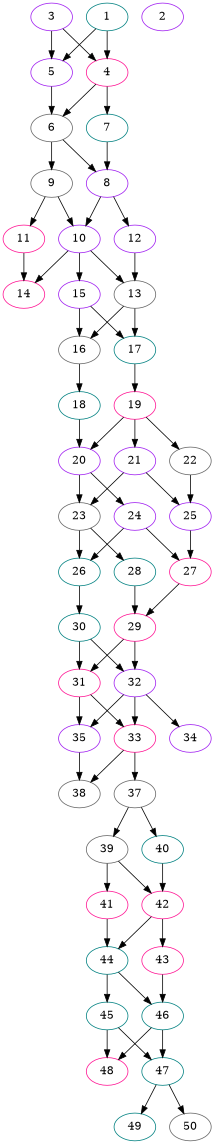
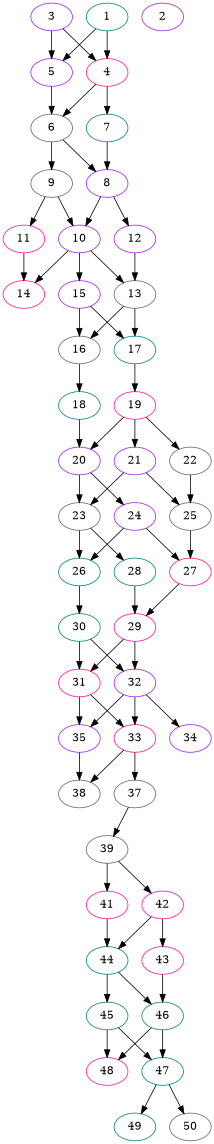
node "25": color purple -> gray40
node "40": removed
